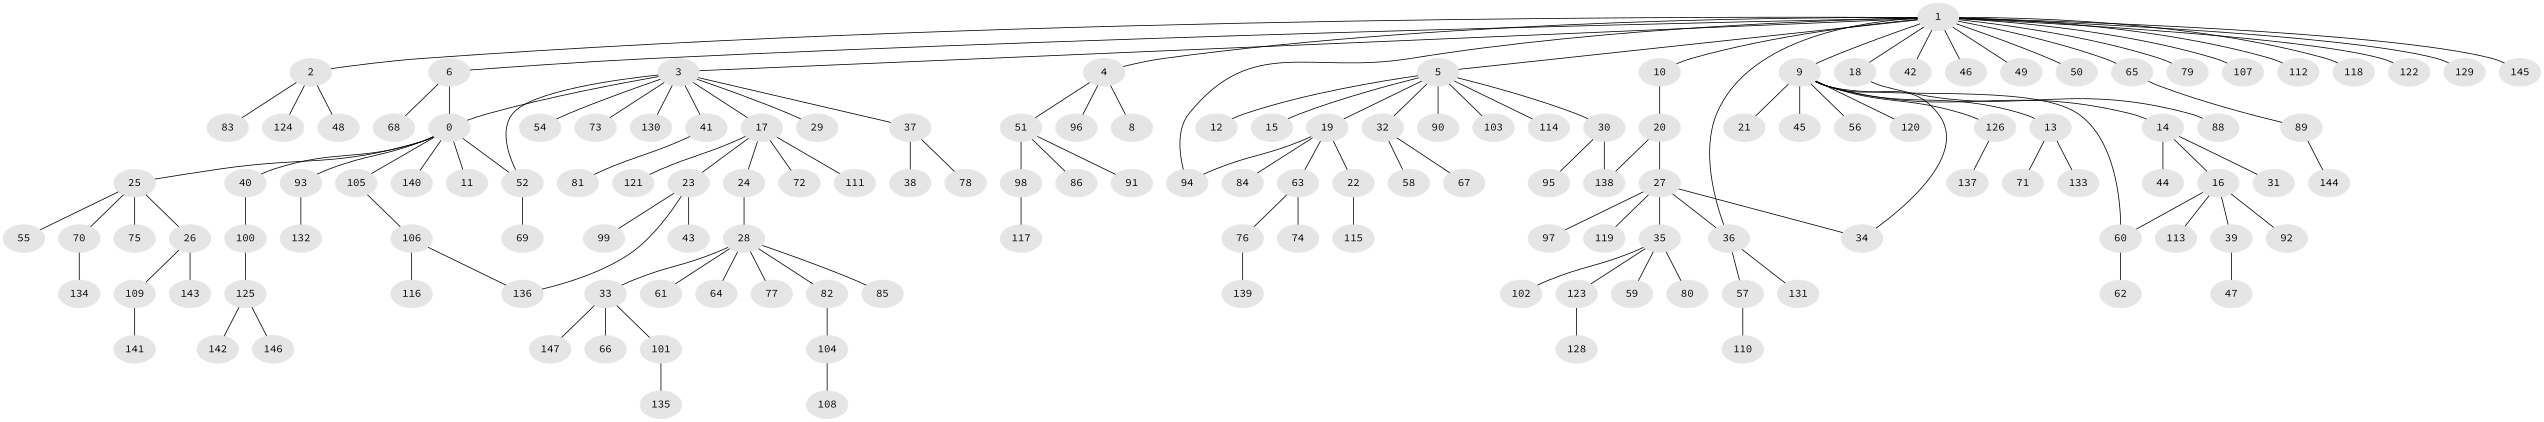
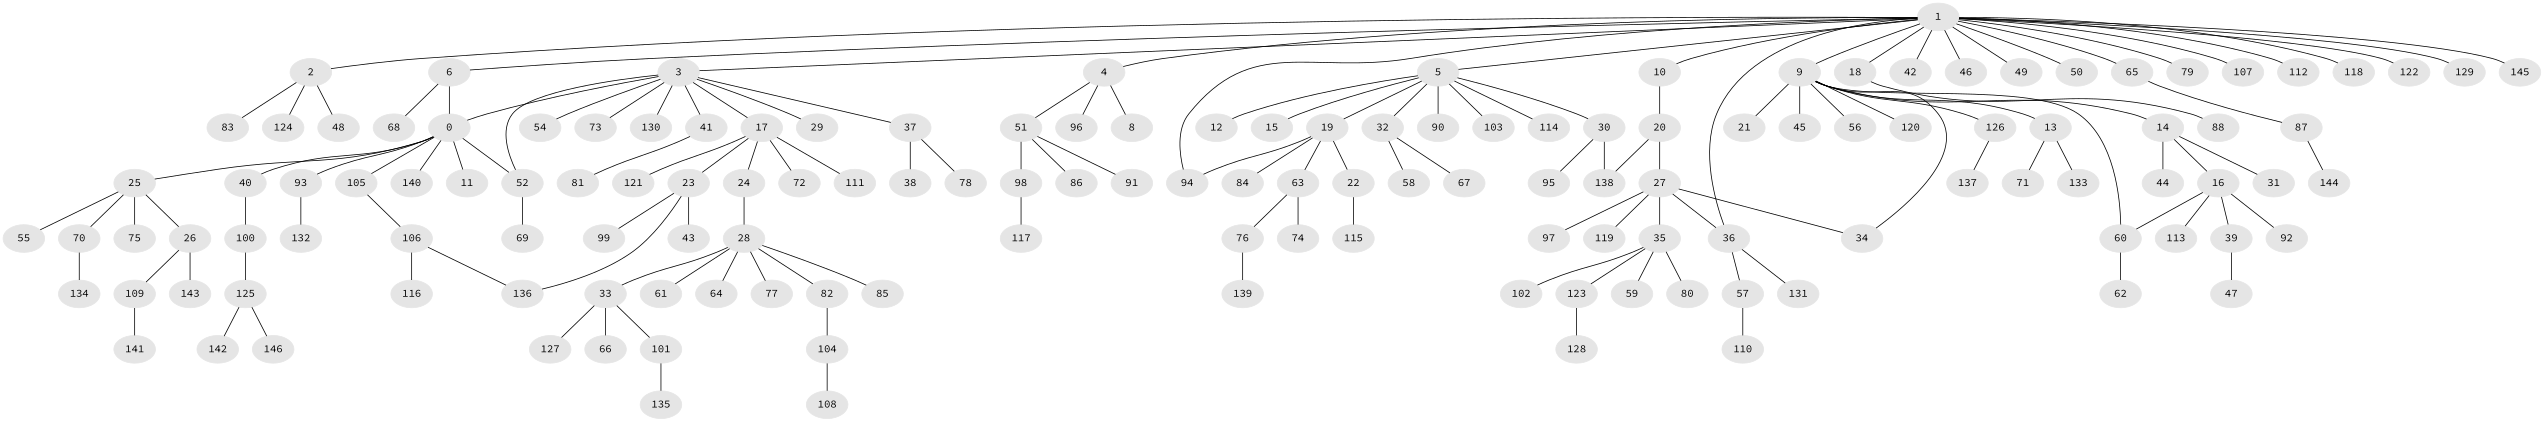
node "89": label "89" -> "87"
node "147": label "147" -> "127"
